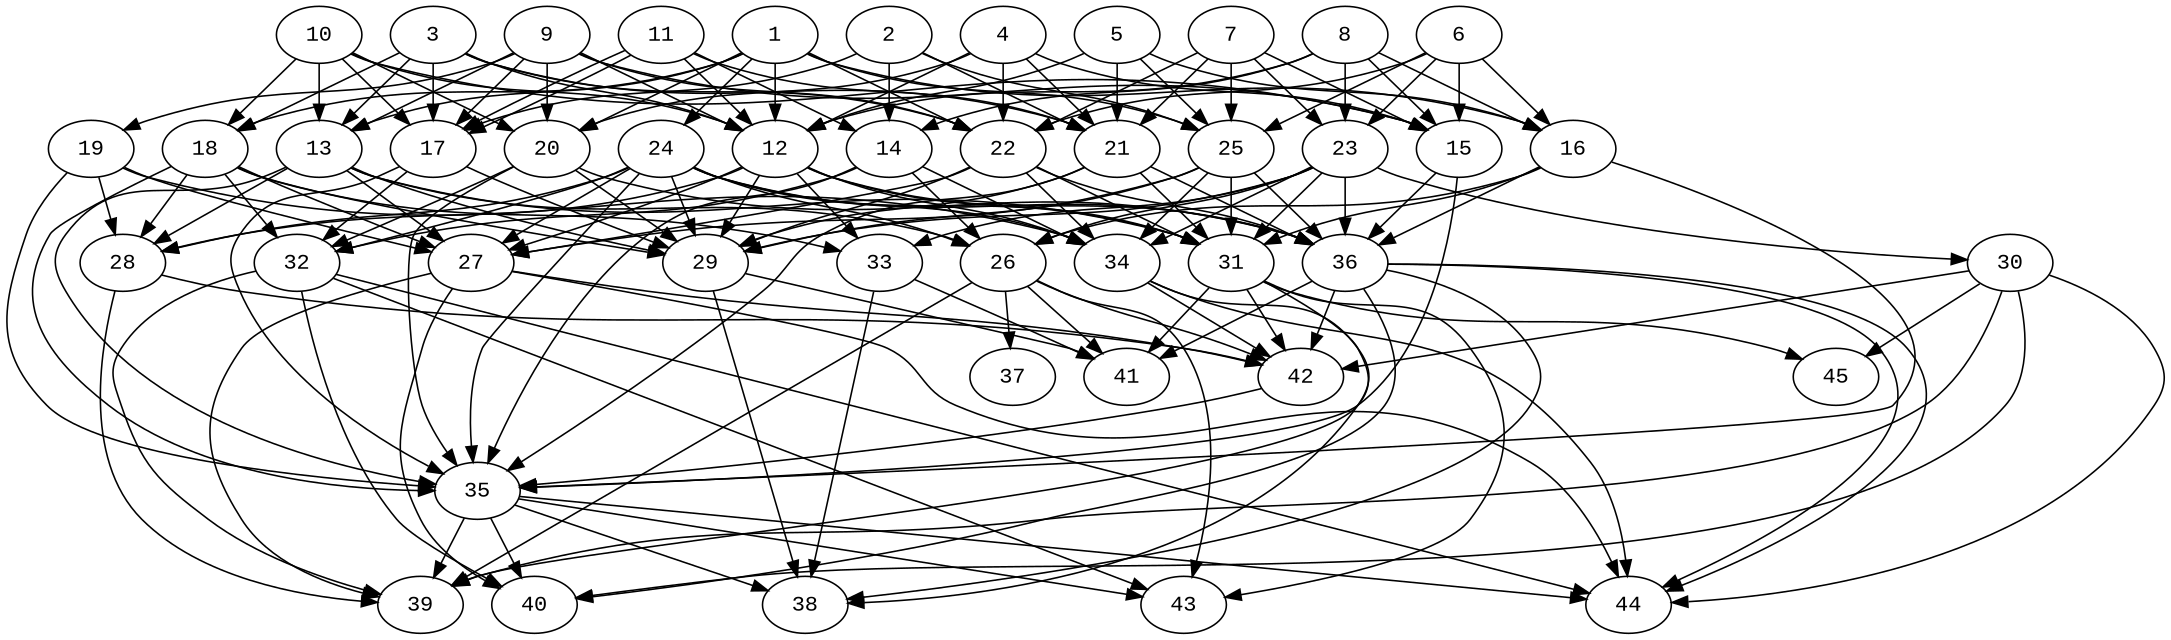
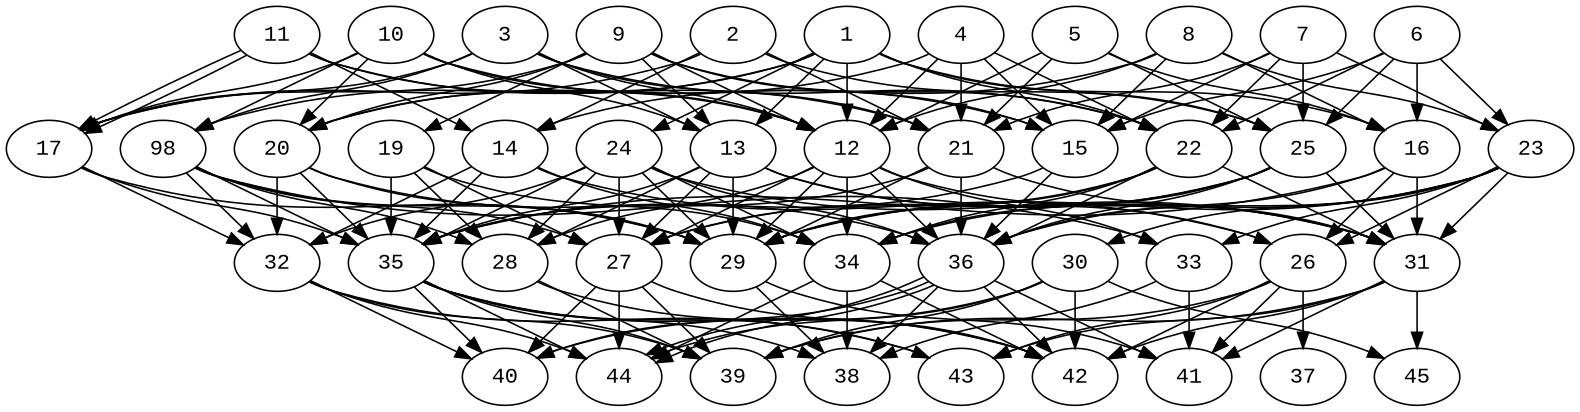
node "18": label "18" -> "98"
edge "24" -> "26": removed
edge "42" -> "35": reversed
